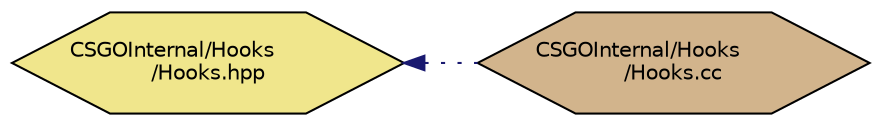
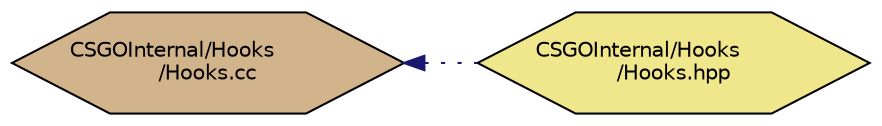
edge "CSGOInternal/Hooks /Hooks.cc" -> "CSGOInternal/Hooks /Hooks.hpp": reversed
